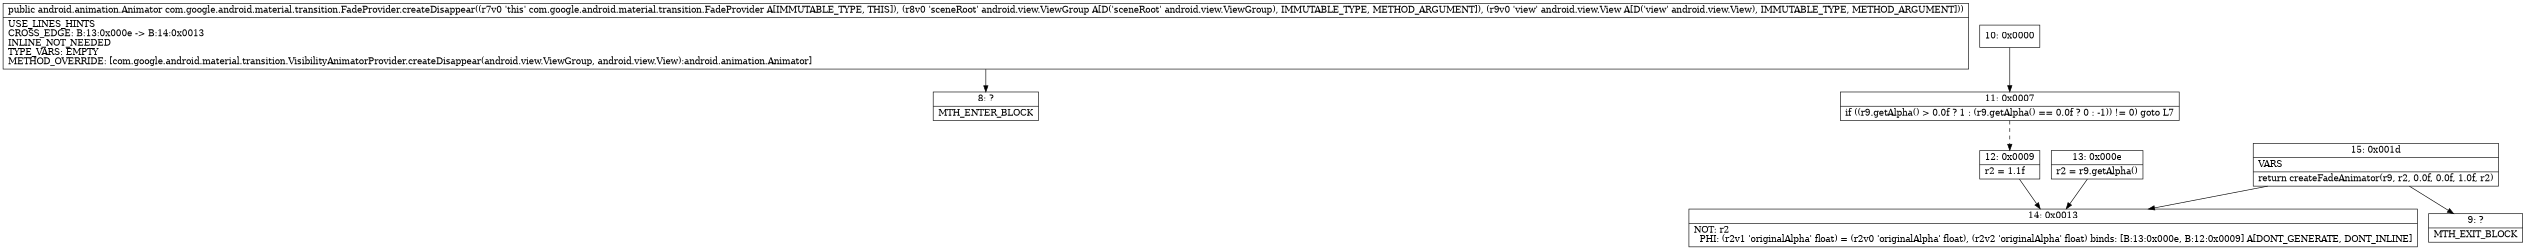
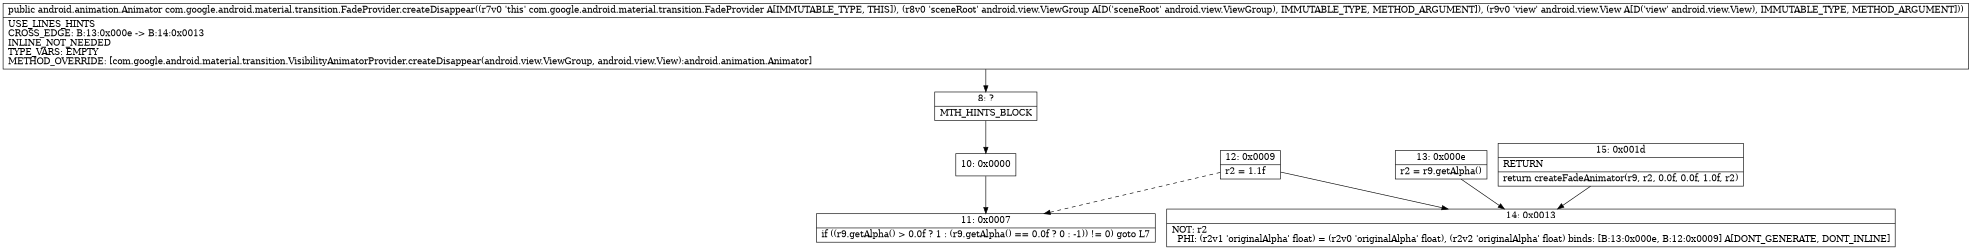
node "8: ?": text "MTH_ENTER_BLOCK" -> "MTH_HINTS_BLOCK"
edge "11: 0x0007" -> "12: 0x0009": reversed
edge "8: ?" -> "10: 0x0000": added
node "15: 0x001d": text "VARS" -> "RETURN"
node "9: ?": removed
